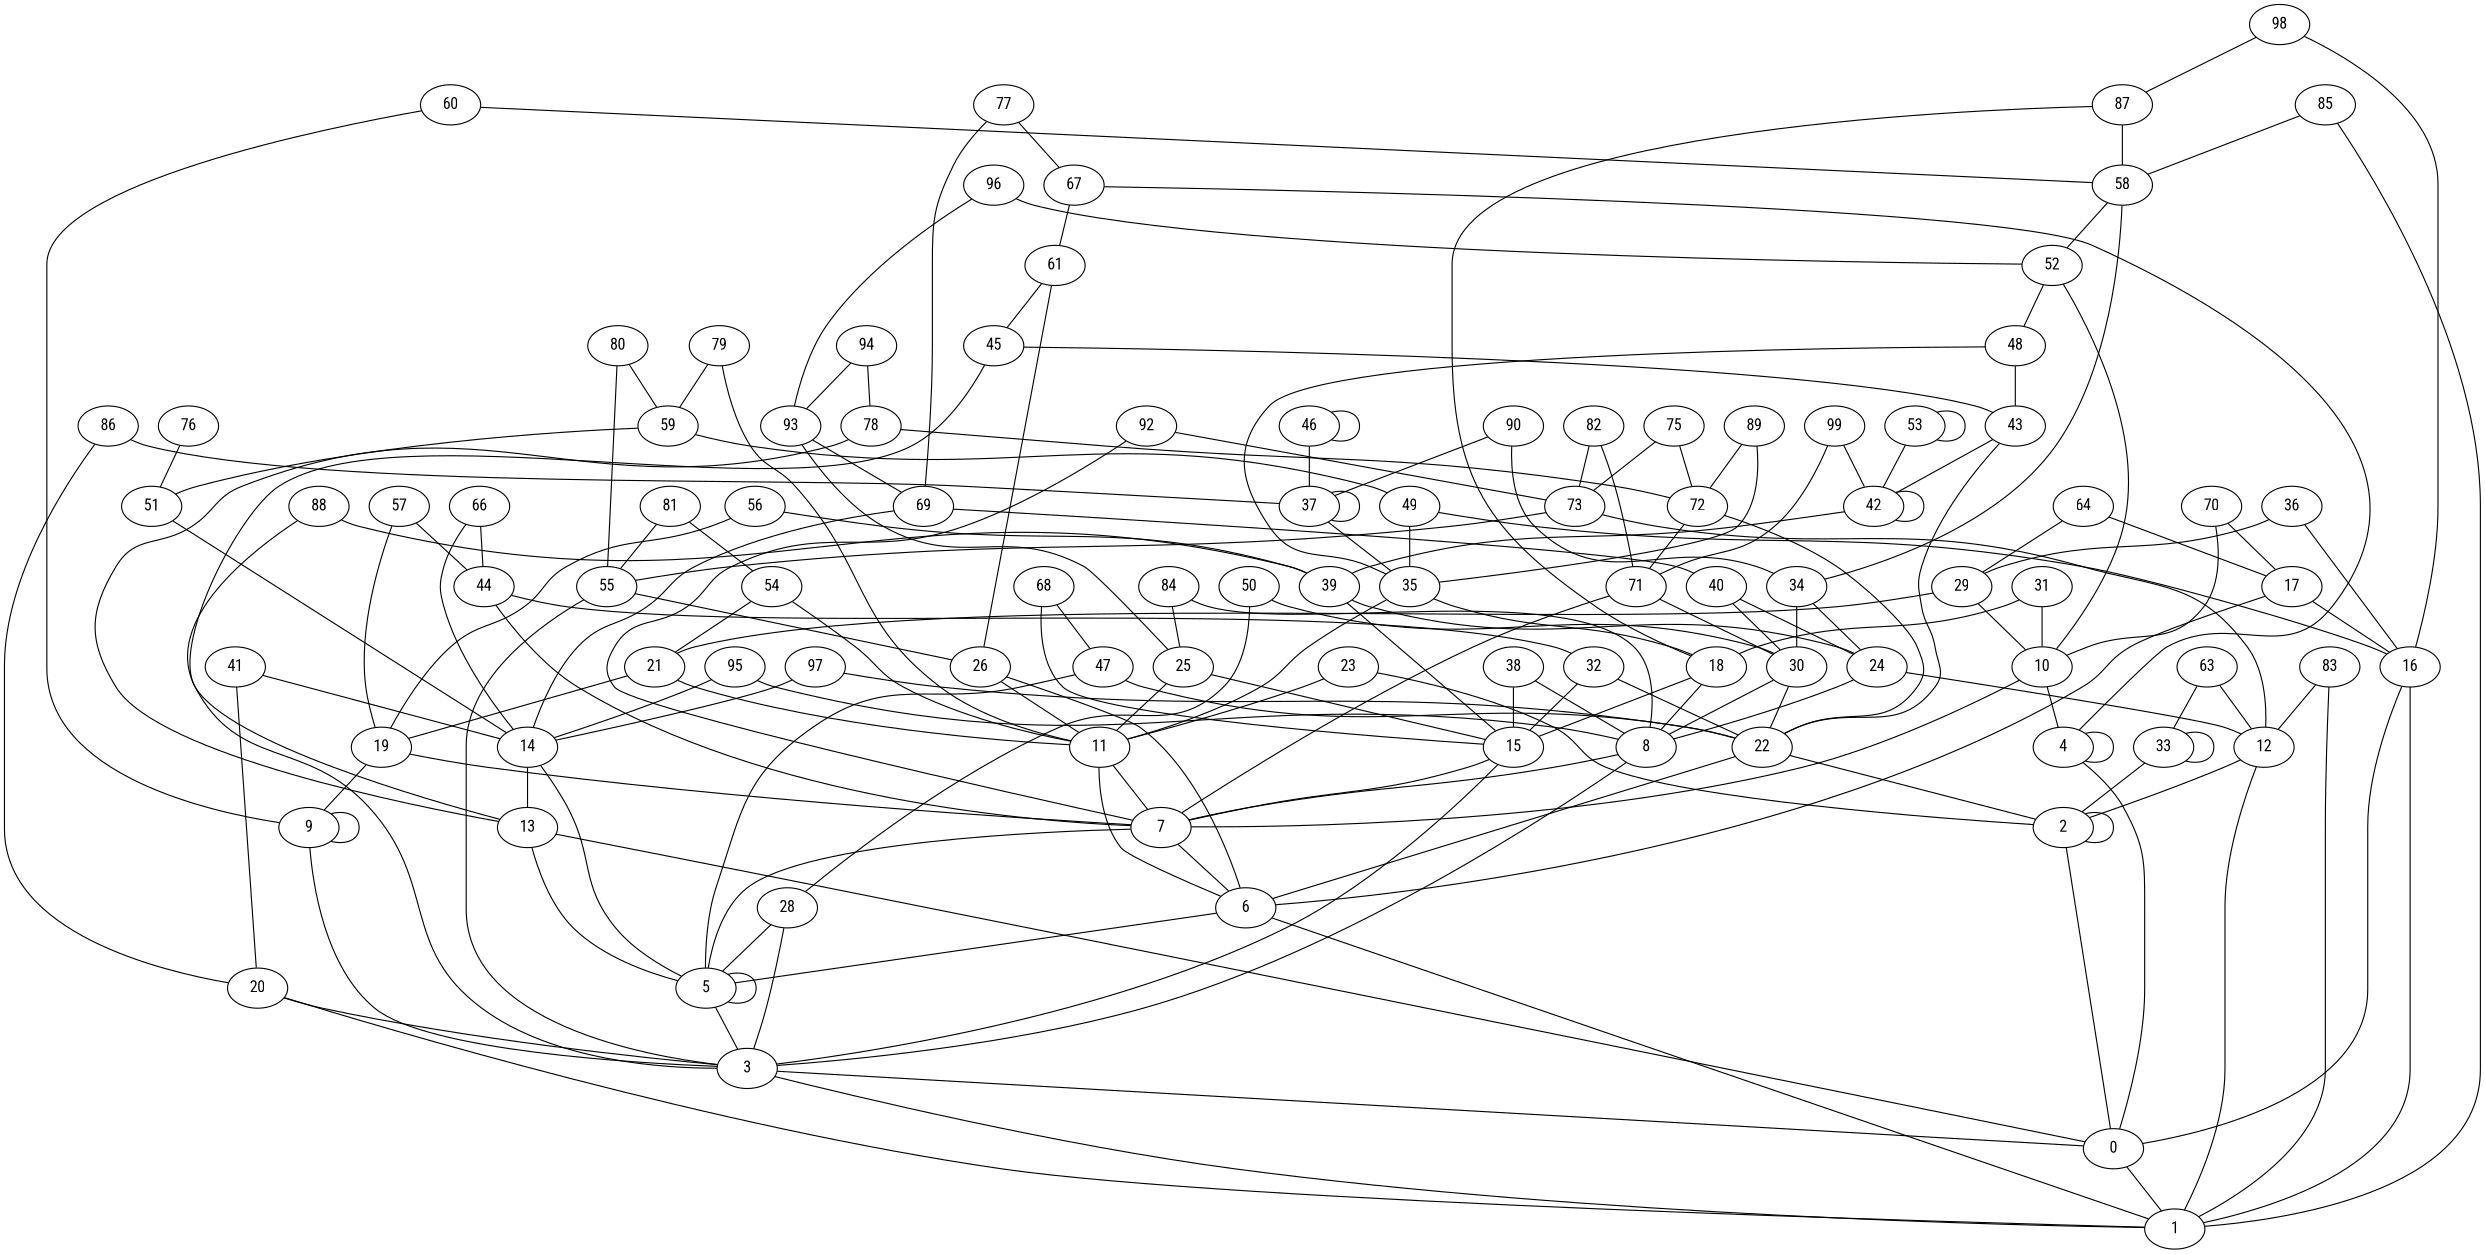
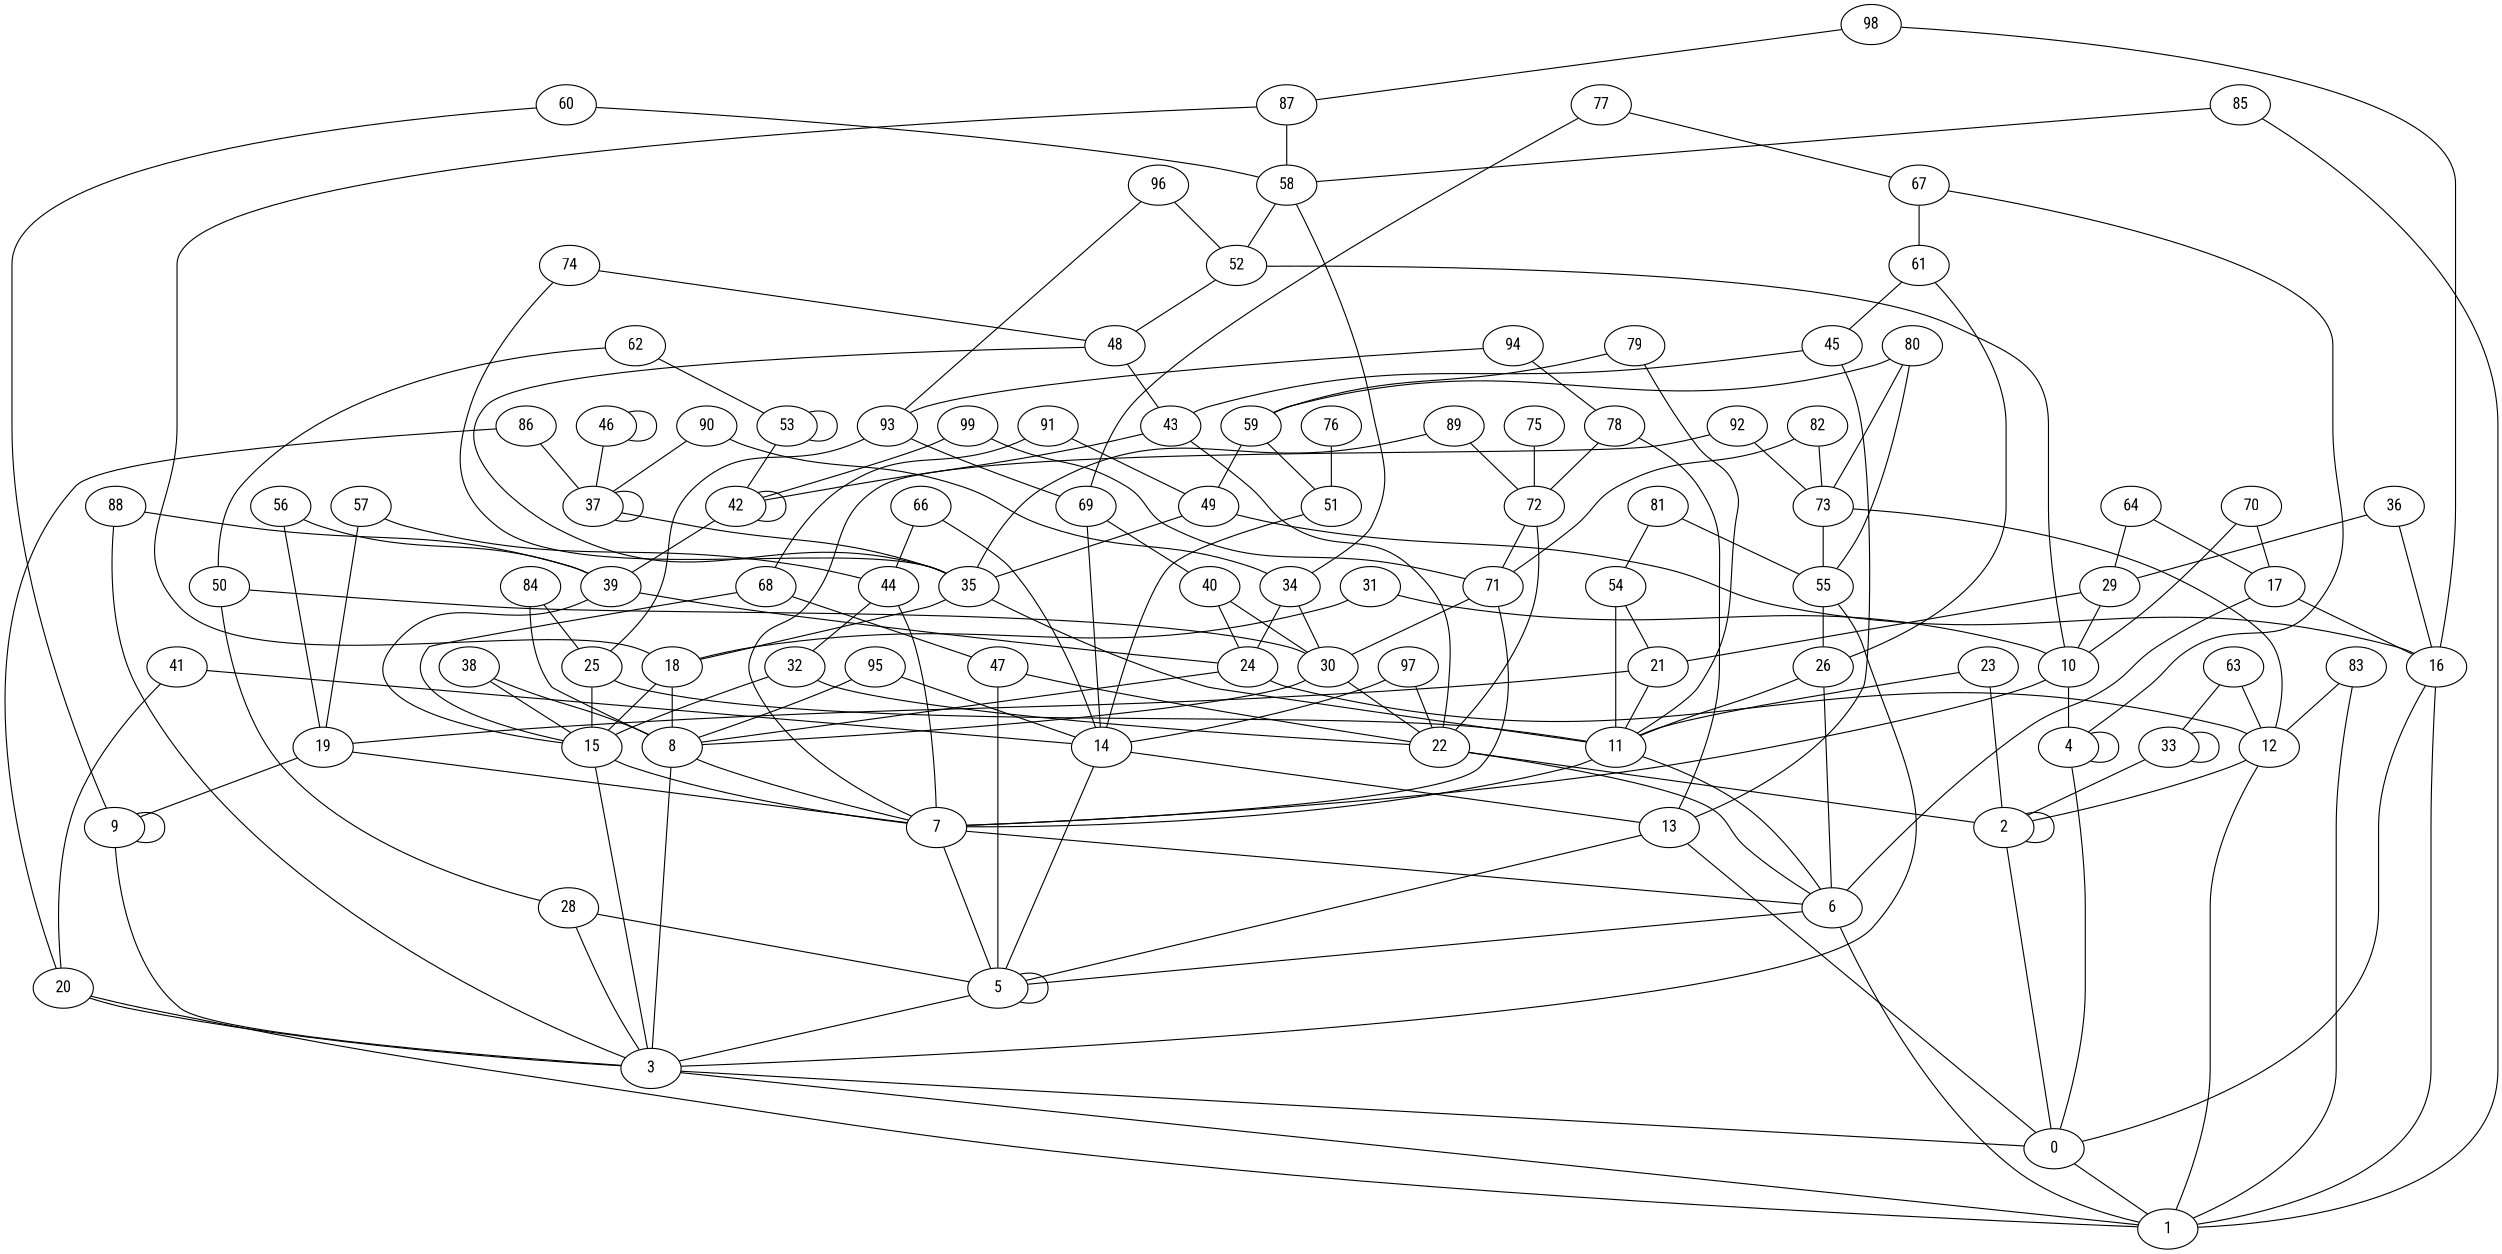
node "74": added
node "62": added
node "91": added
edge "75" -- "73": now "80" -- "73"
